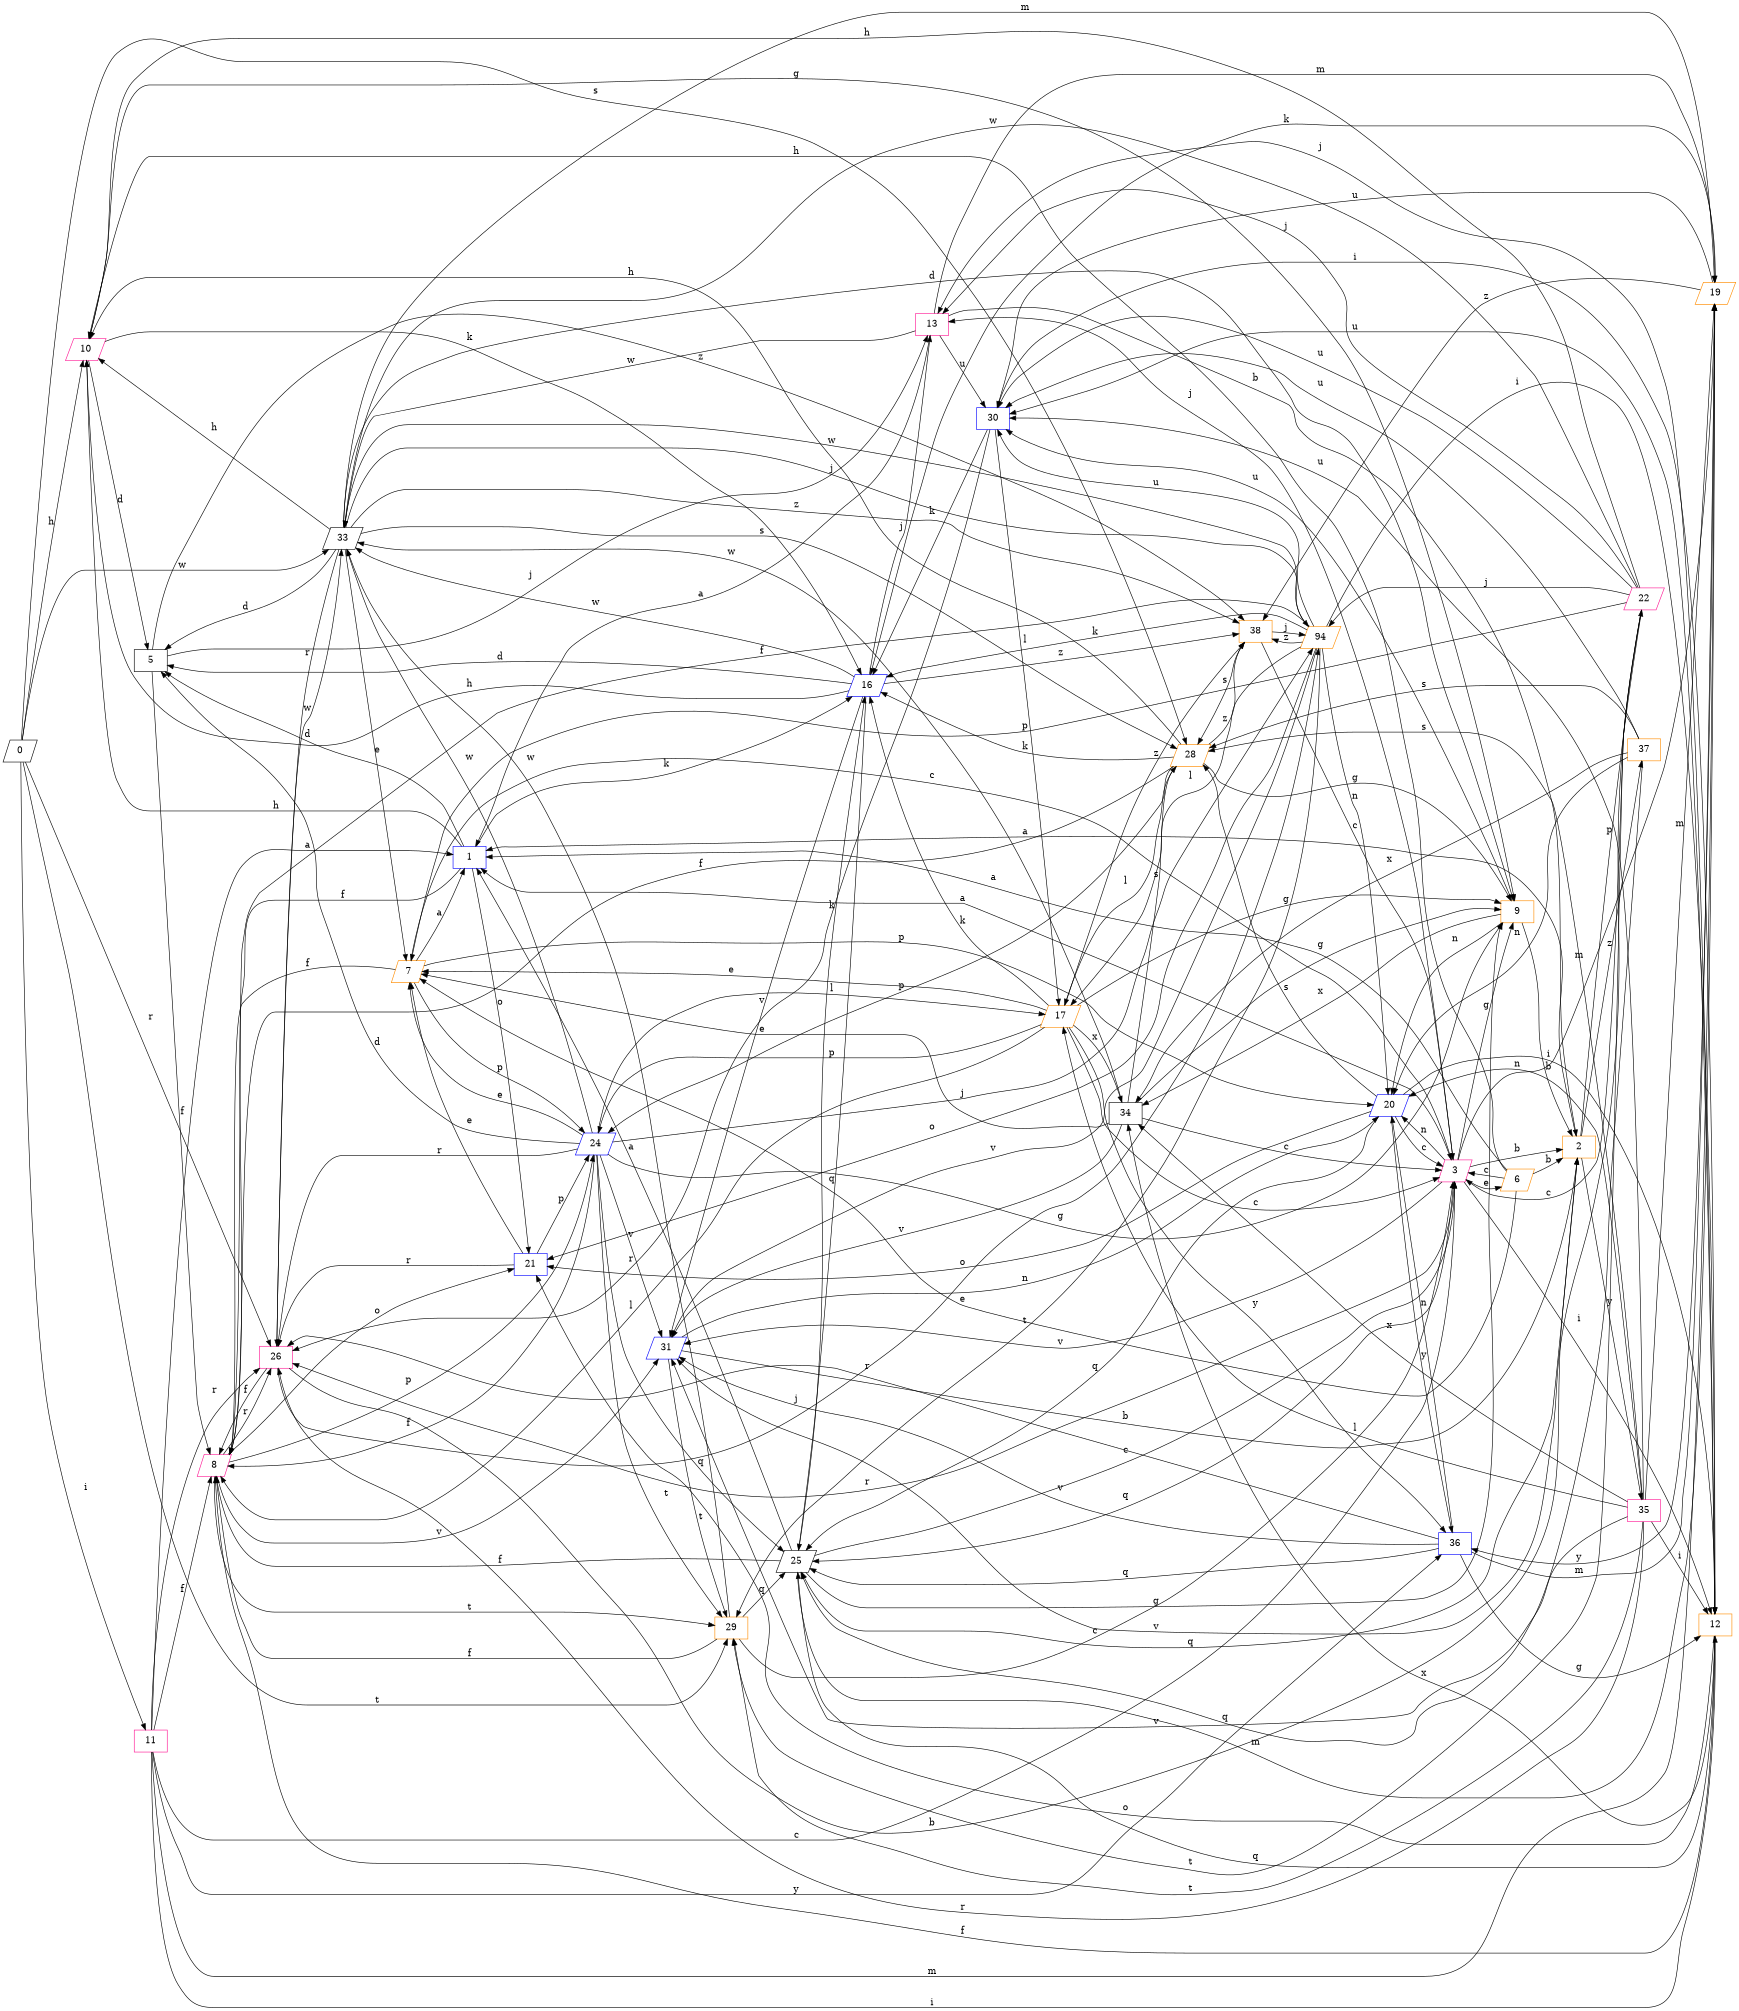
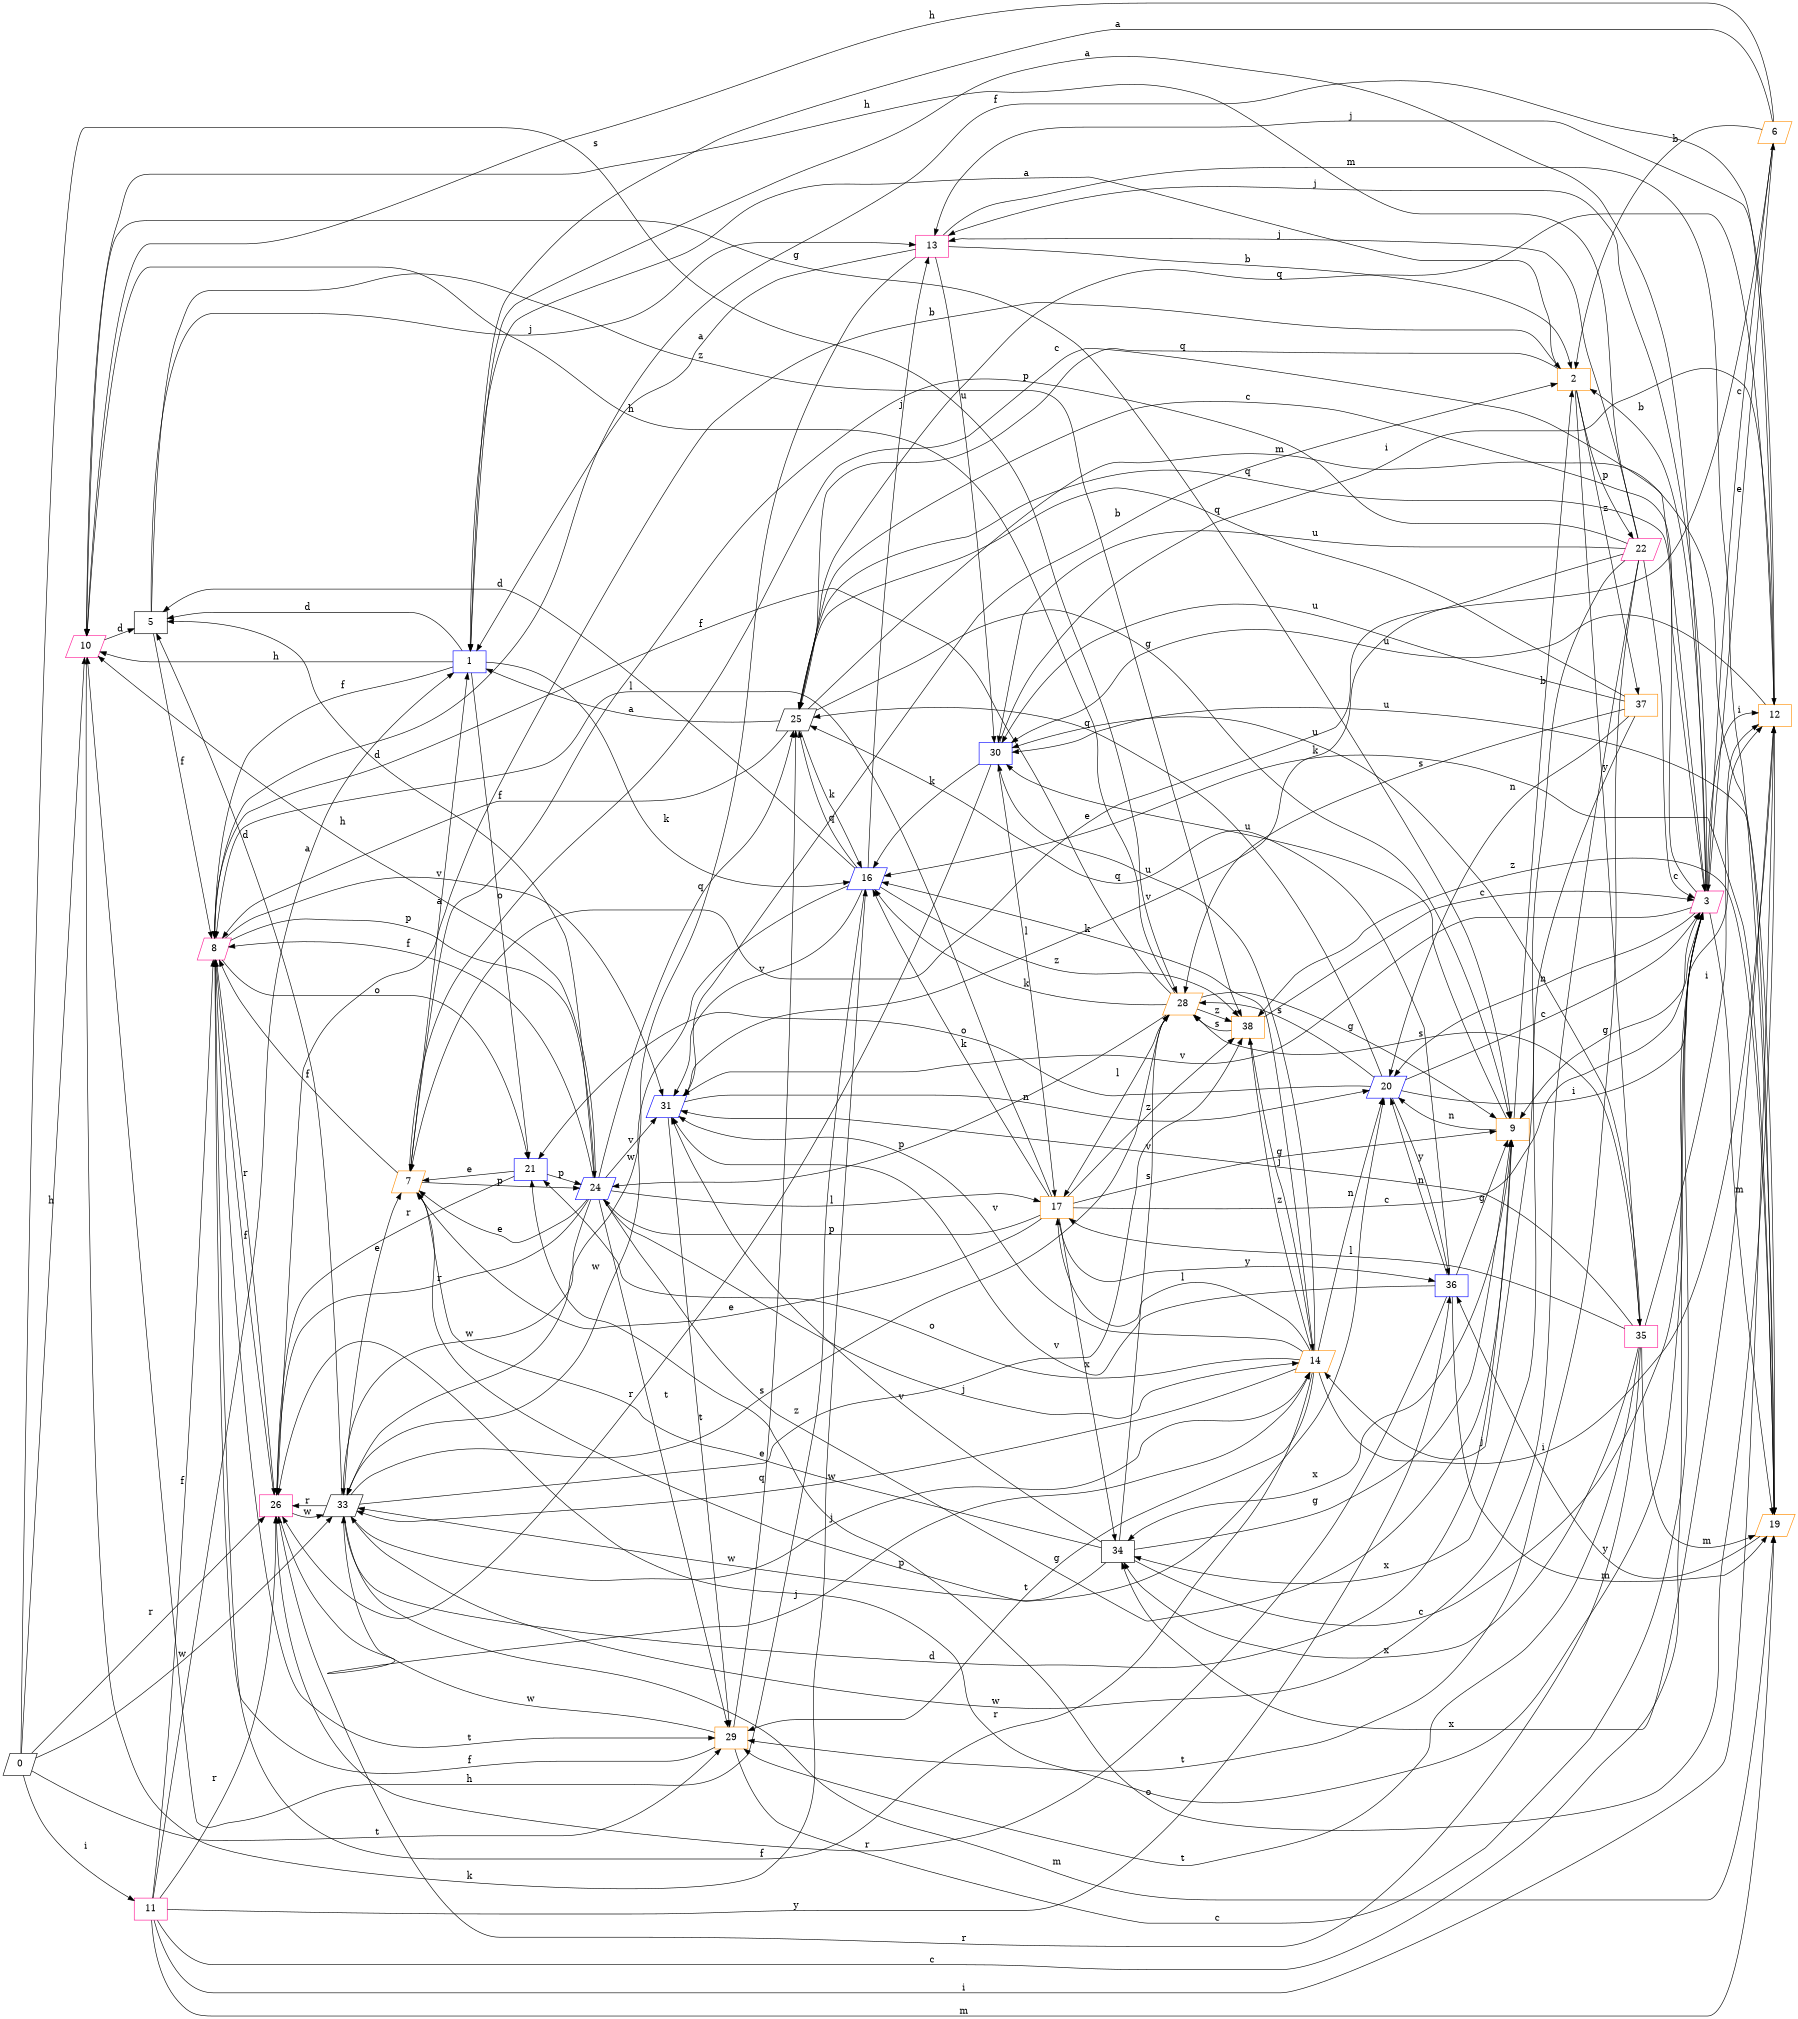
edge "33" -> "10": now "24" -> "10"
node "94": label "94" -> "14"
node "17": shape parallelogram -> box
edge "35" -> "20": removed, label "n"
edge "36" -> "12": now "36" -> "9"
